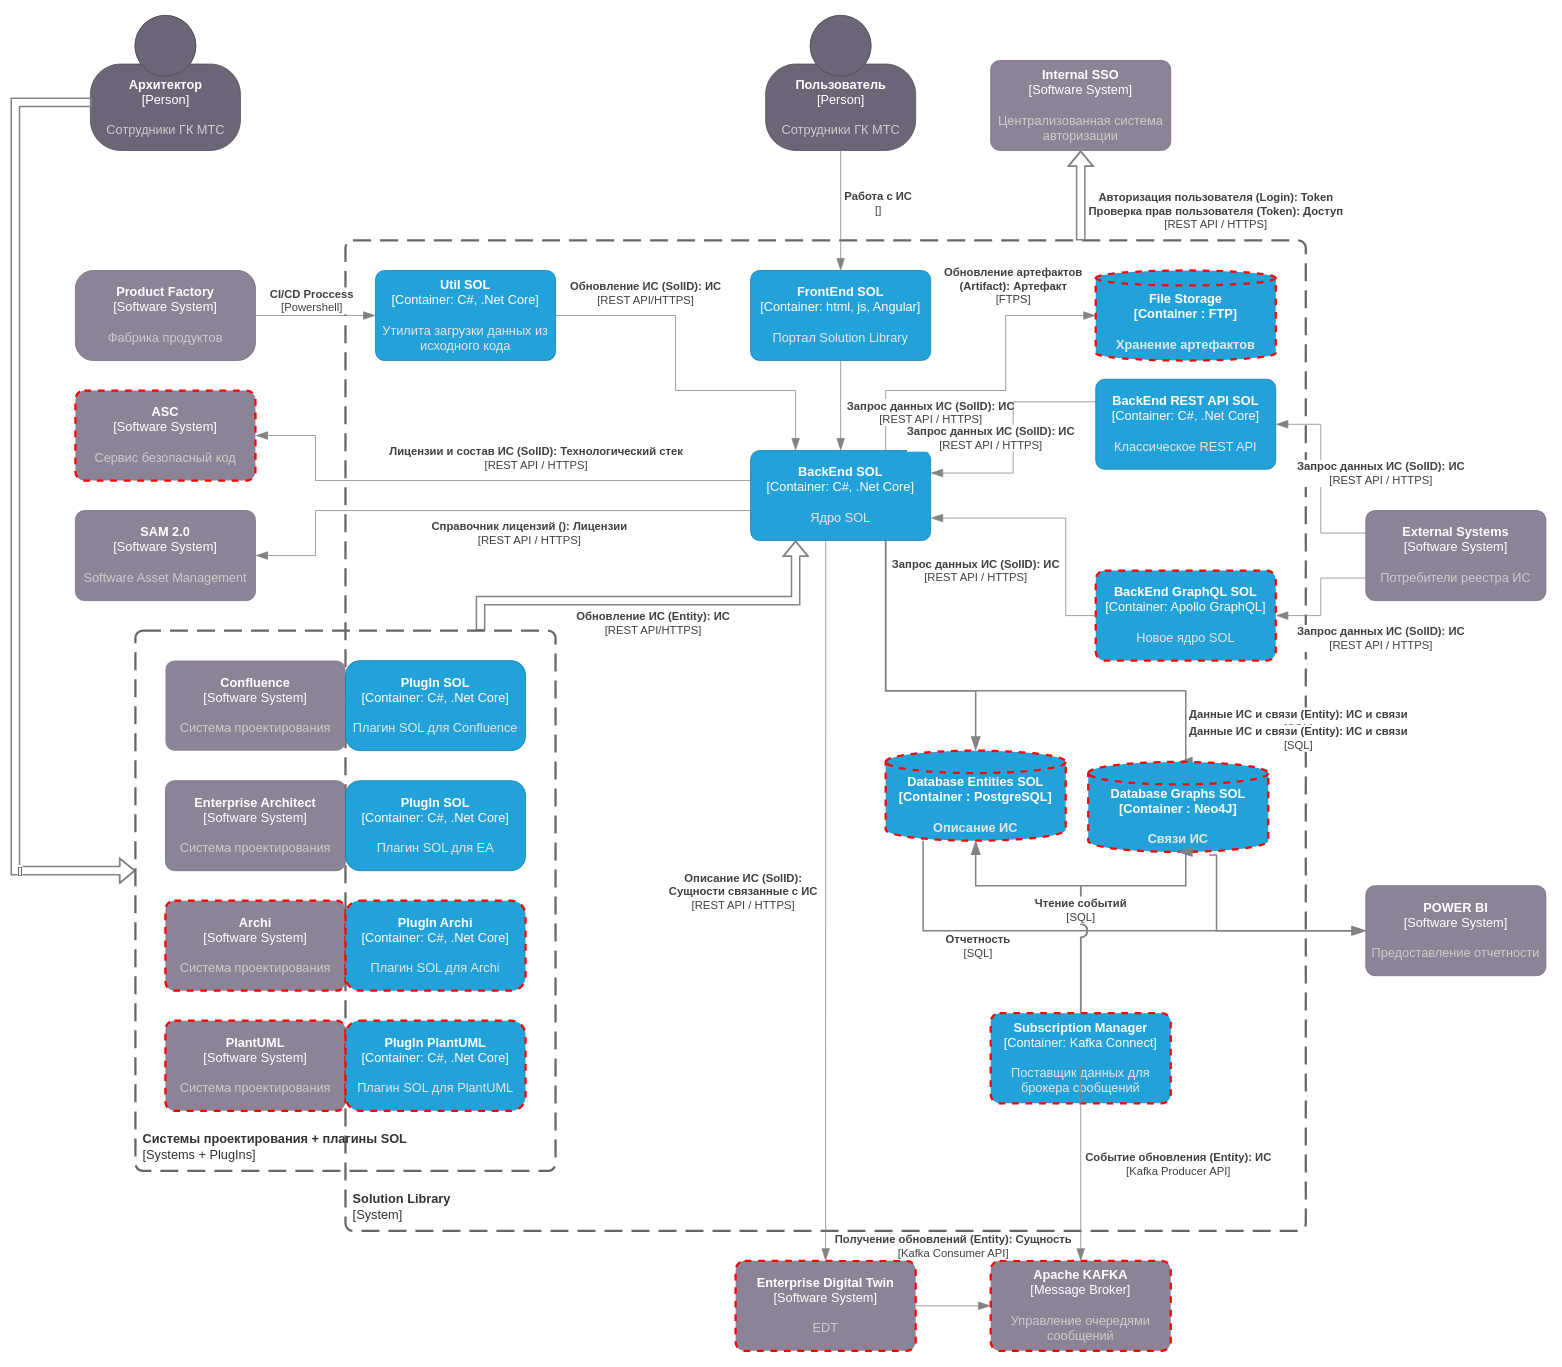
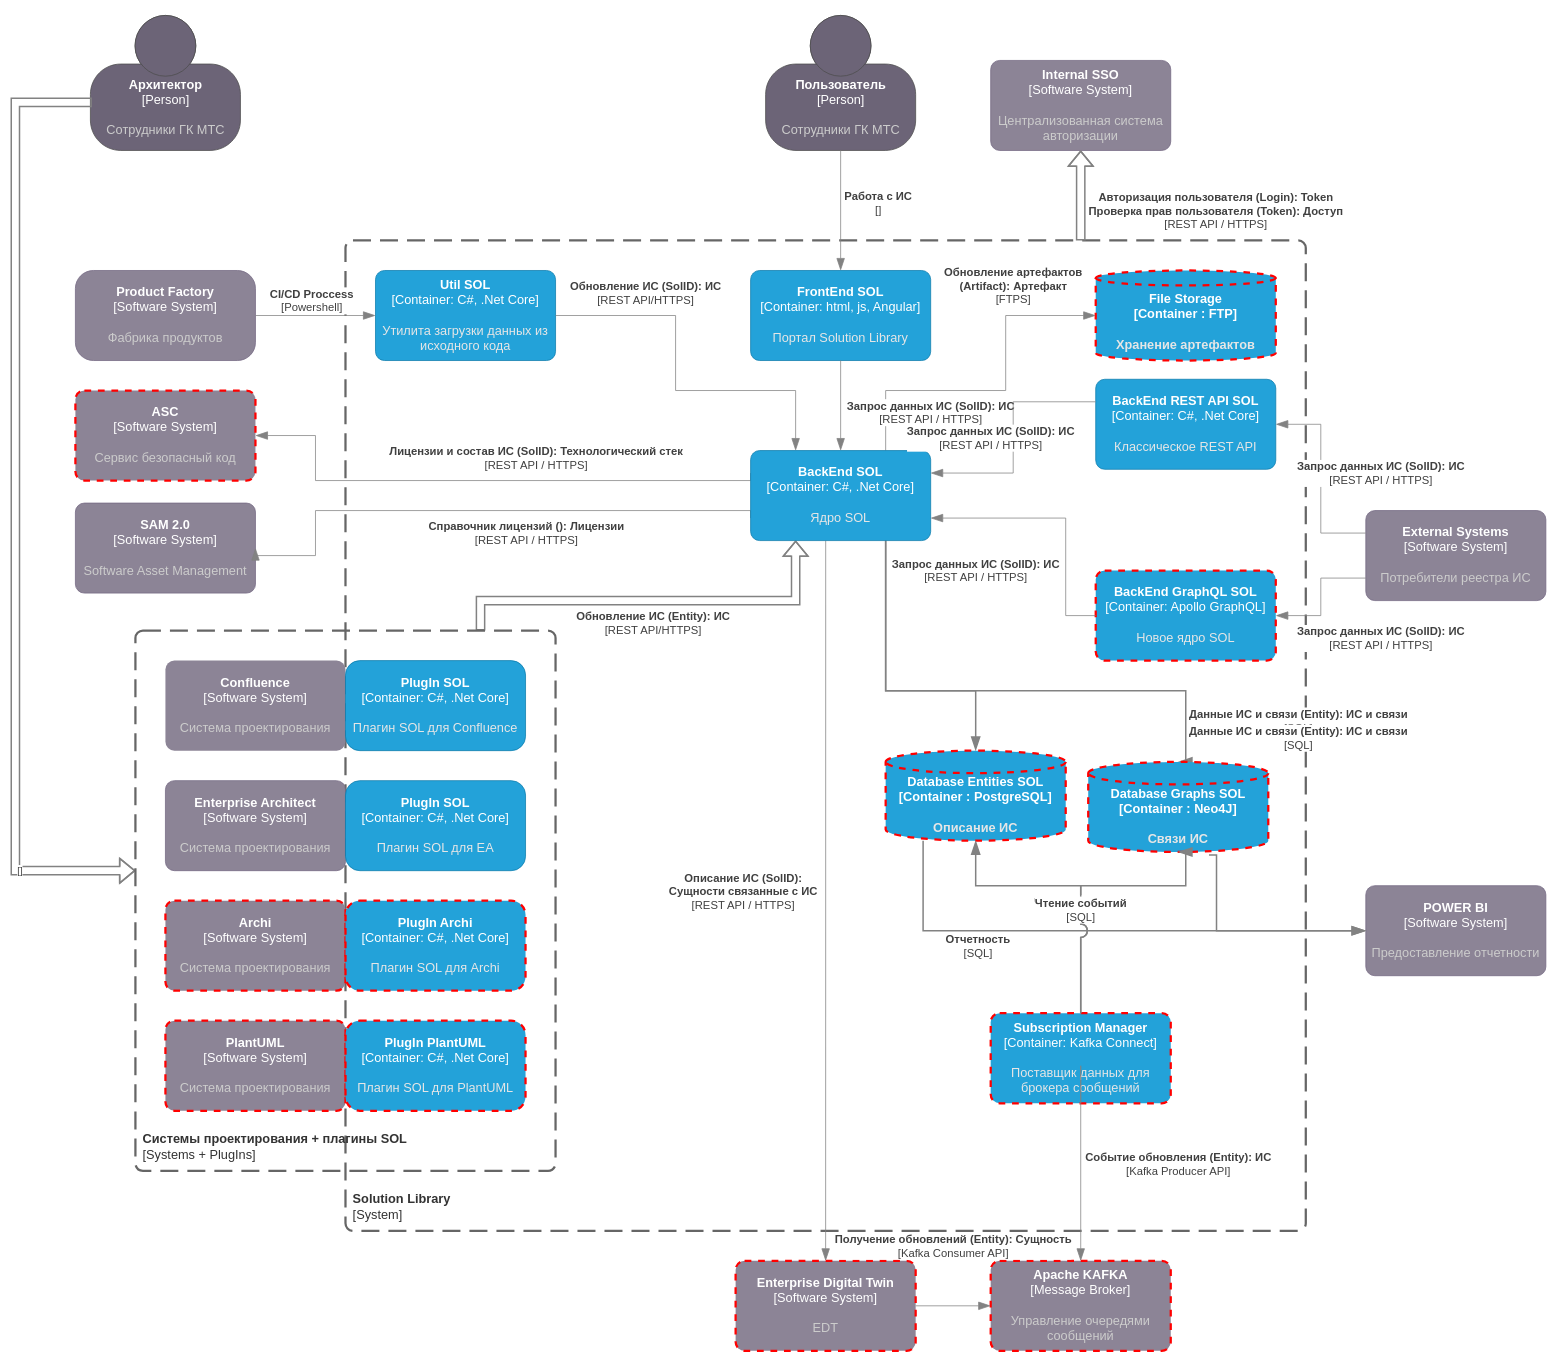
node "SAM 2.0 [Software System] Software Asset Management": moved (165, 555) -> (165, 548)
